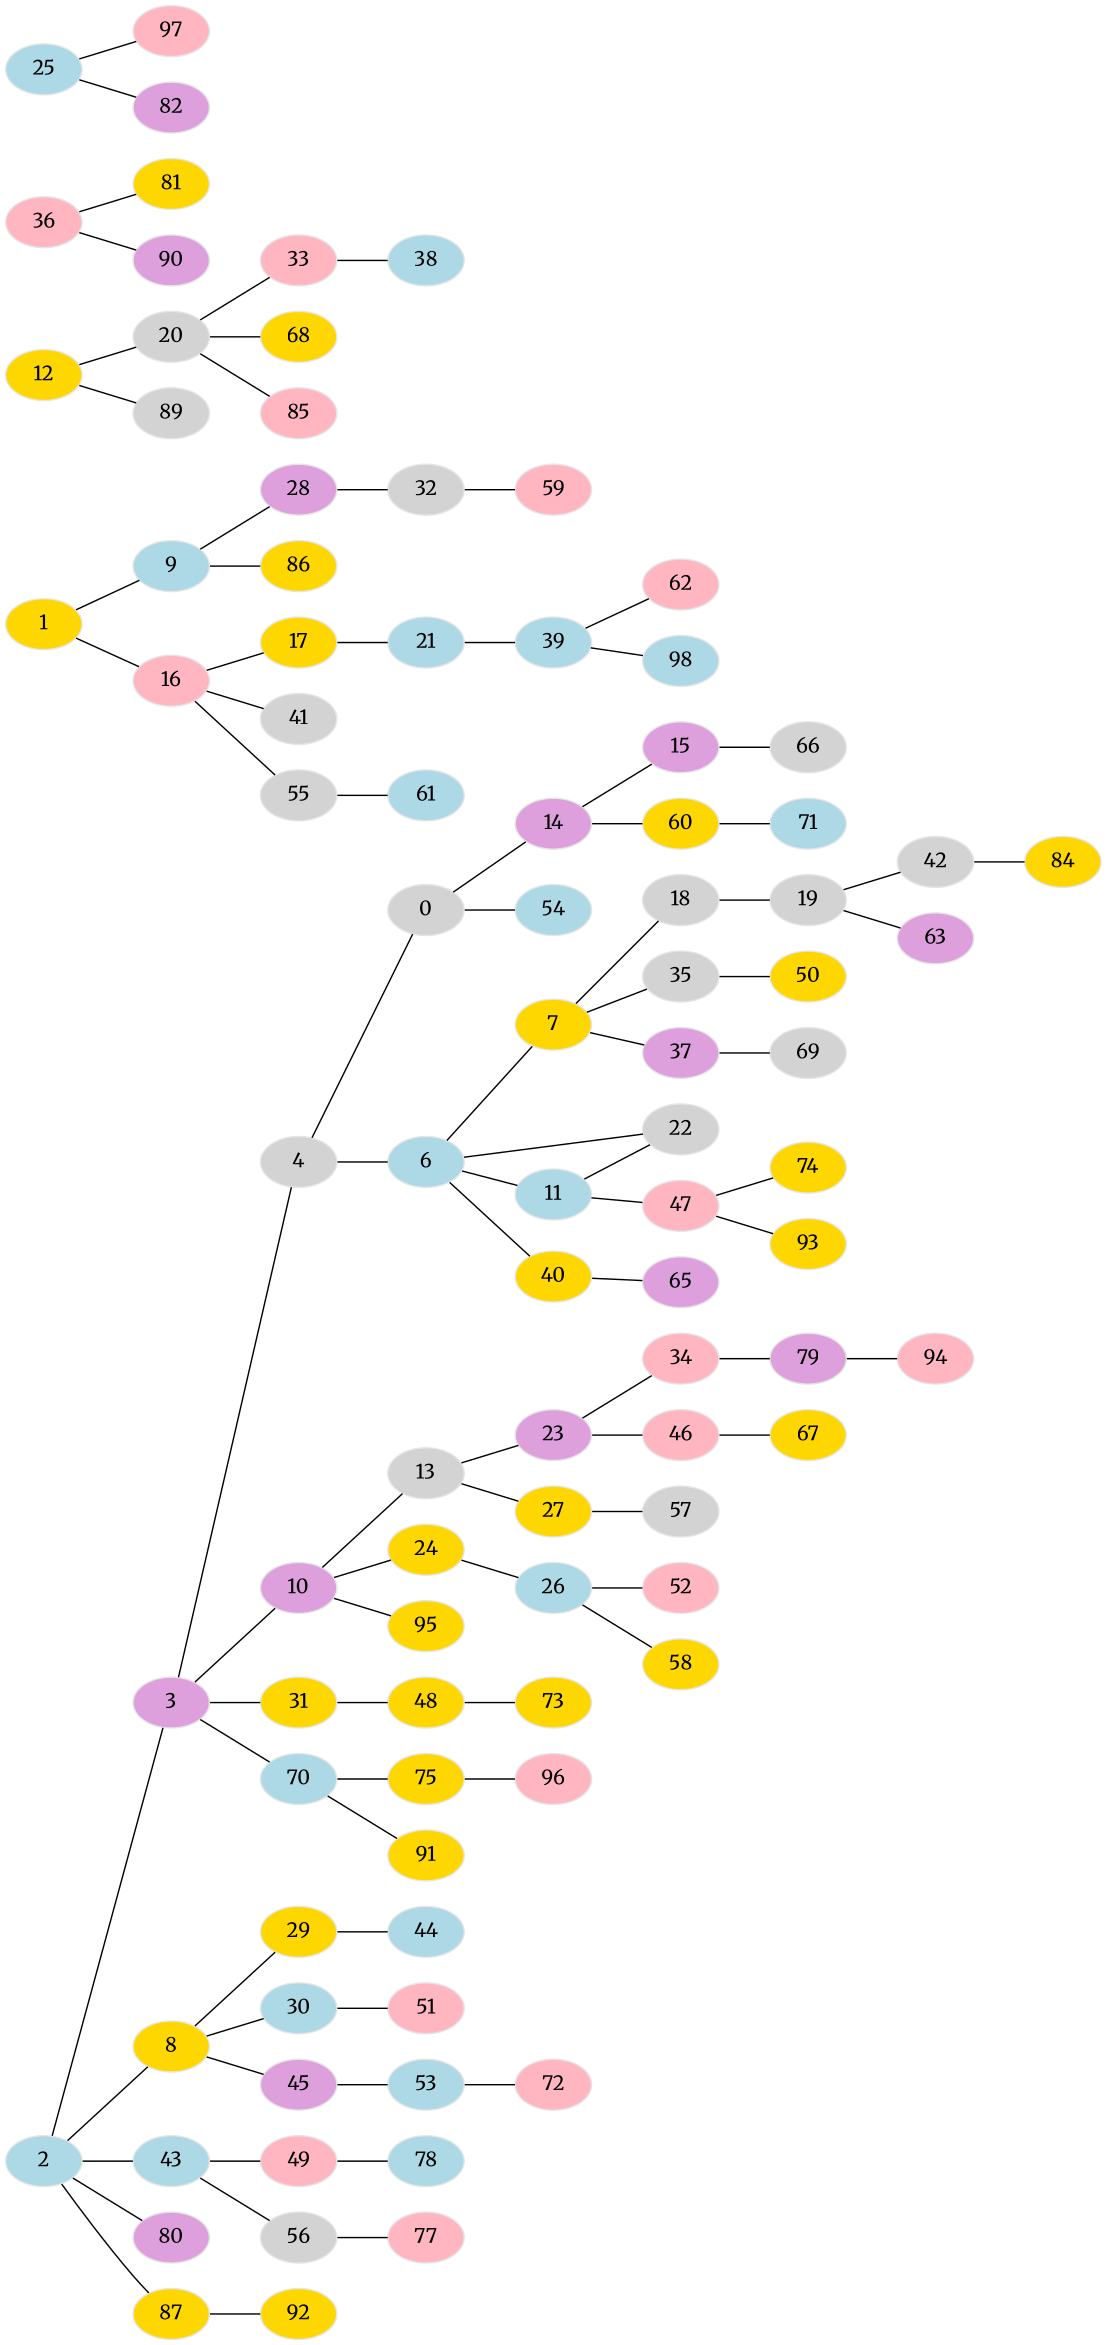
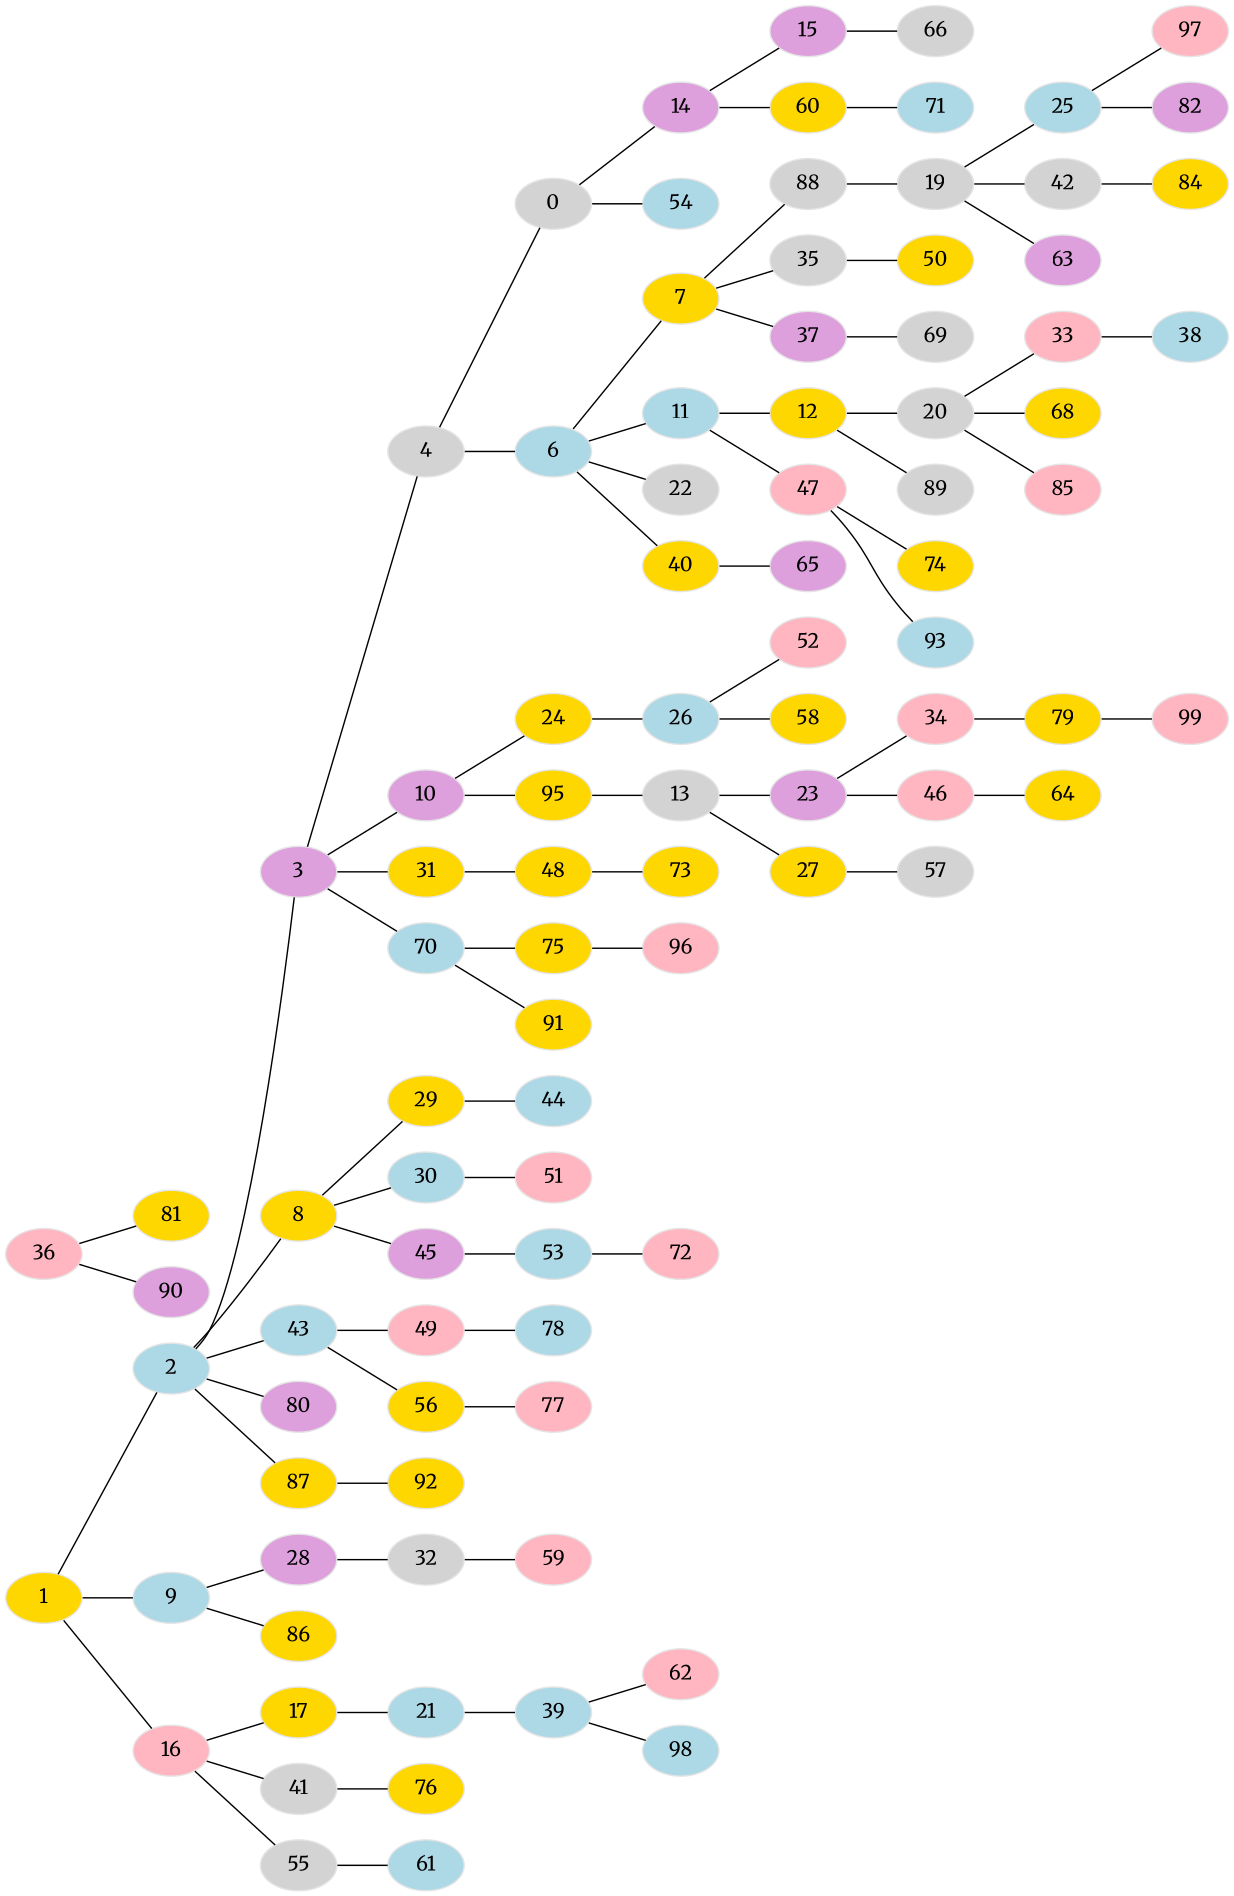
edge "25" -- "19": added
node "18": label "18" -> "88"
edge "22" -- "11": now "12" -- "11"
node "93": fillcolor gold -> lightblue
node "79": fillcolor plum -> gold
node "94": label "94" -> "99"
node "67": label "67" -> "64"
edge "2" -- "1": added
edge "13" -- "10": now "13" -- "95"
node "76": added
node "56": fillcolor lightgrey -> gold
